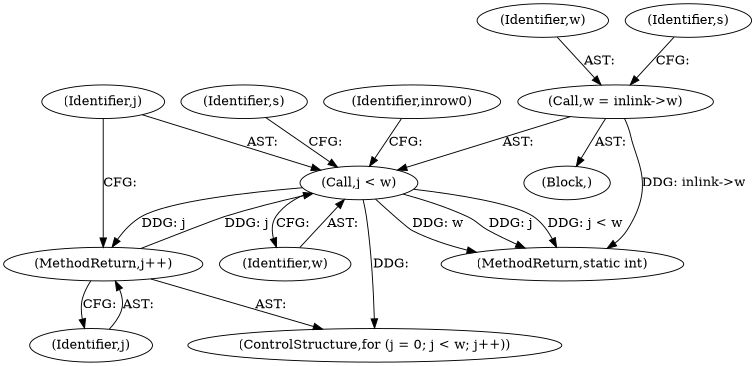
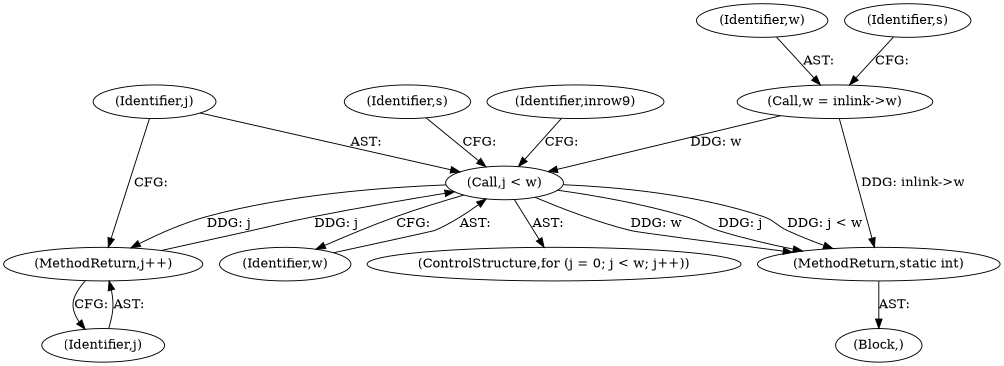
node "(Identifier,inrow0)": label "(Identifier,inrow0)" -> "(Identifier,inrow9)"
edge "(Call,w = inlink->w)" -> "(Block,)": now "(MethodReturn,static int)" -> "(Block,)"
edge "(Call,w = inlink->w)" -> "(Call,j < w)": label "AST: " -> "DDG: w"
edge "(Call,j < w)" -> "(ControlStructure,for (j = 0; j < w; j++))": label "DDG: " -> "AST: "
edge "(MethodReturn,j++)" -> "(ControlStructure,for (j = 0; j < w; j++))": removed, label "AST:"
